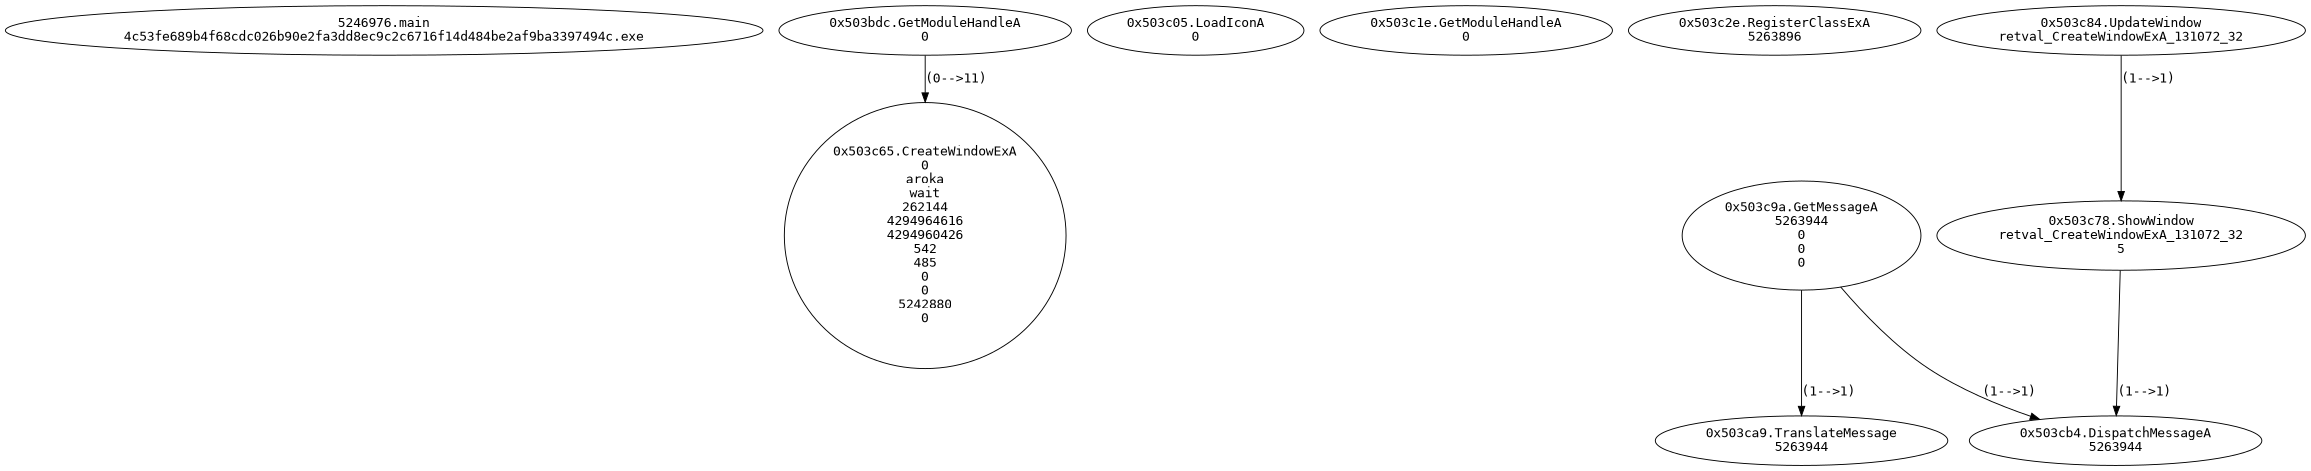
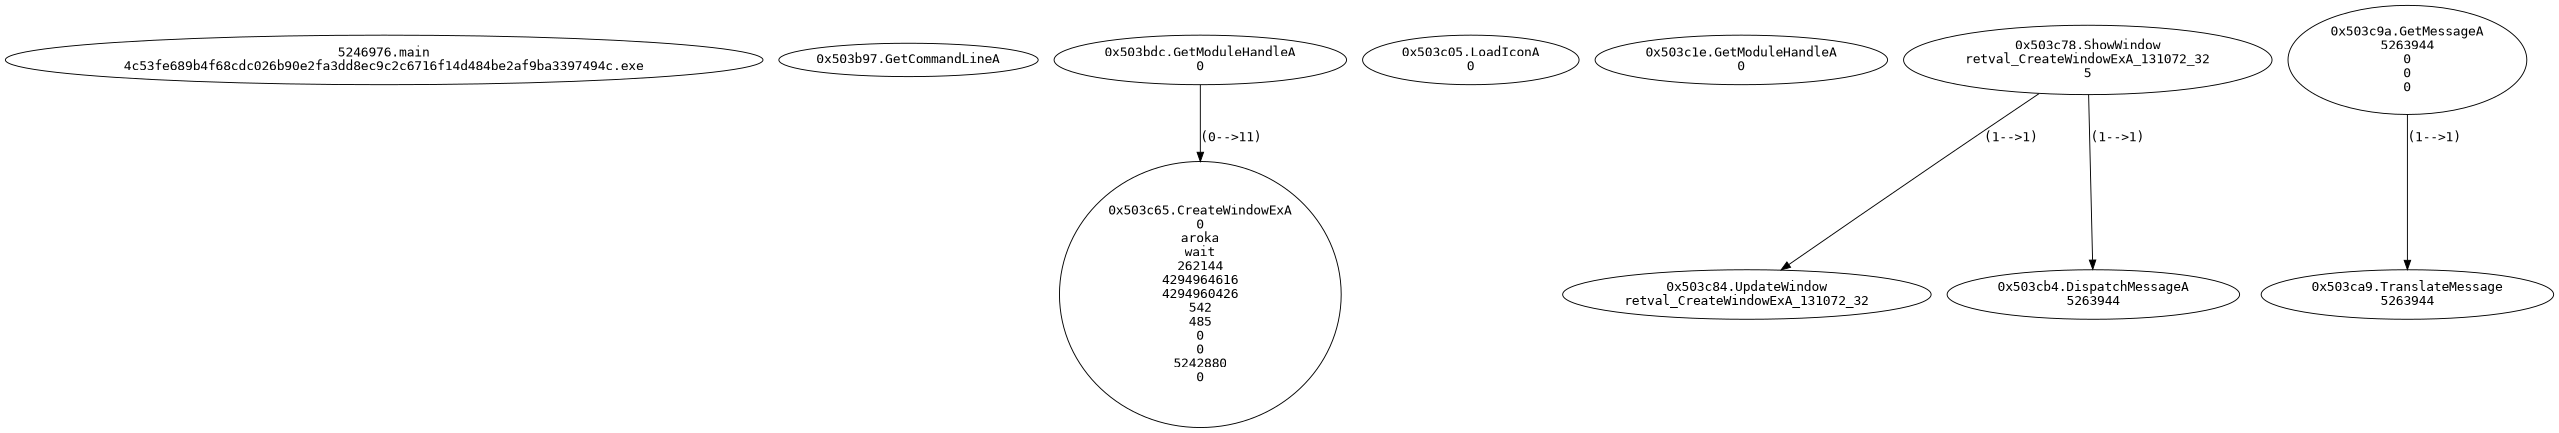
node "0x503c2e.RegisterClassExA 5263896": removed
node "0x503b97.GetCommandLineA": added
edge "0x503c84.UpdateWindow retval_CreateWindowExA_131072_32" -> "0x503c78.ShowWindow retval_CreateWindowExA_131072_32 5": reversed
edge "0x503c9a.GetMessageA 5263944 0 0 0" -> "0x503cb4.DispatchMessageA 5263944": removed, label "(1-->1)"
